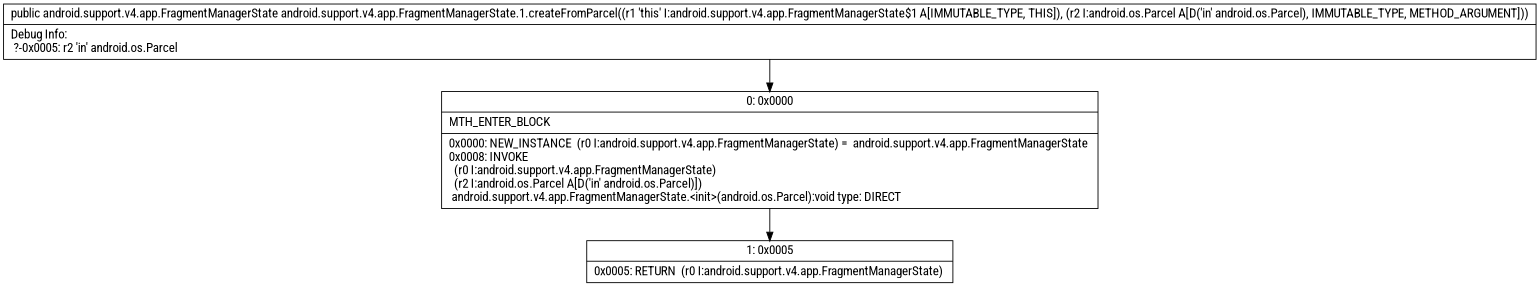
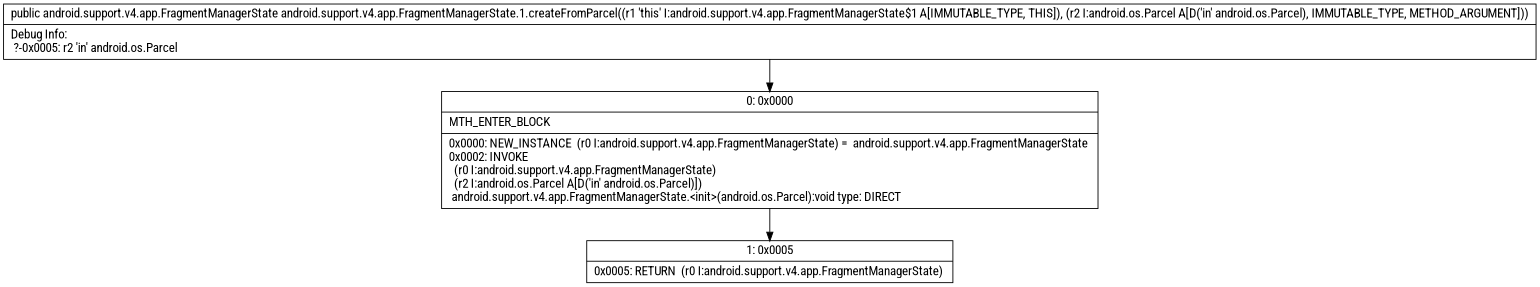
node "0: 0x0000": text "0x0008: INVOKE" -> "0x0002: INVOKE"
